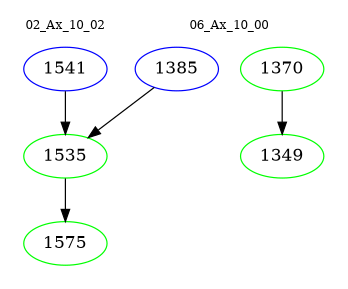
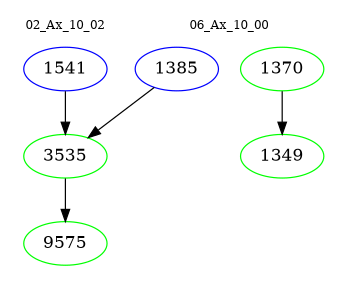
node "1535": label "1535" -> "3535"
node "1575": label "1575" -> "9575"
